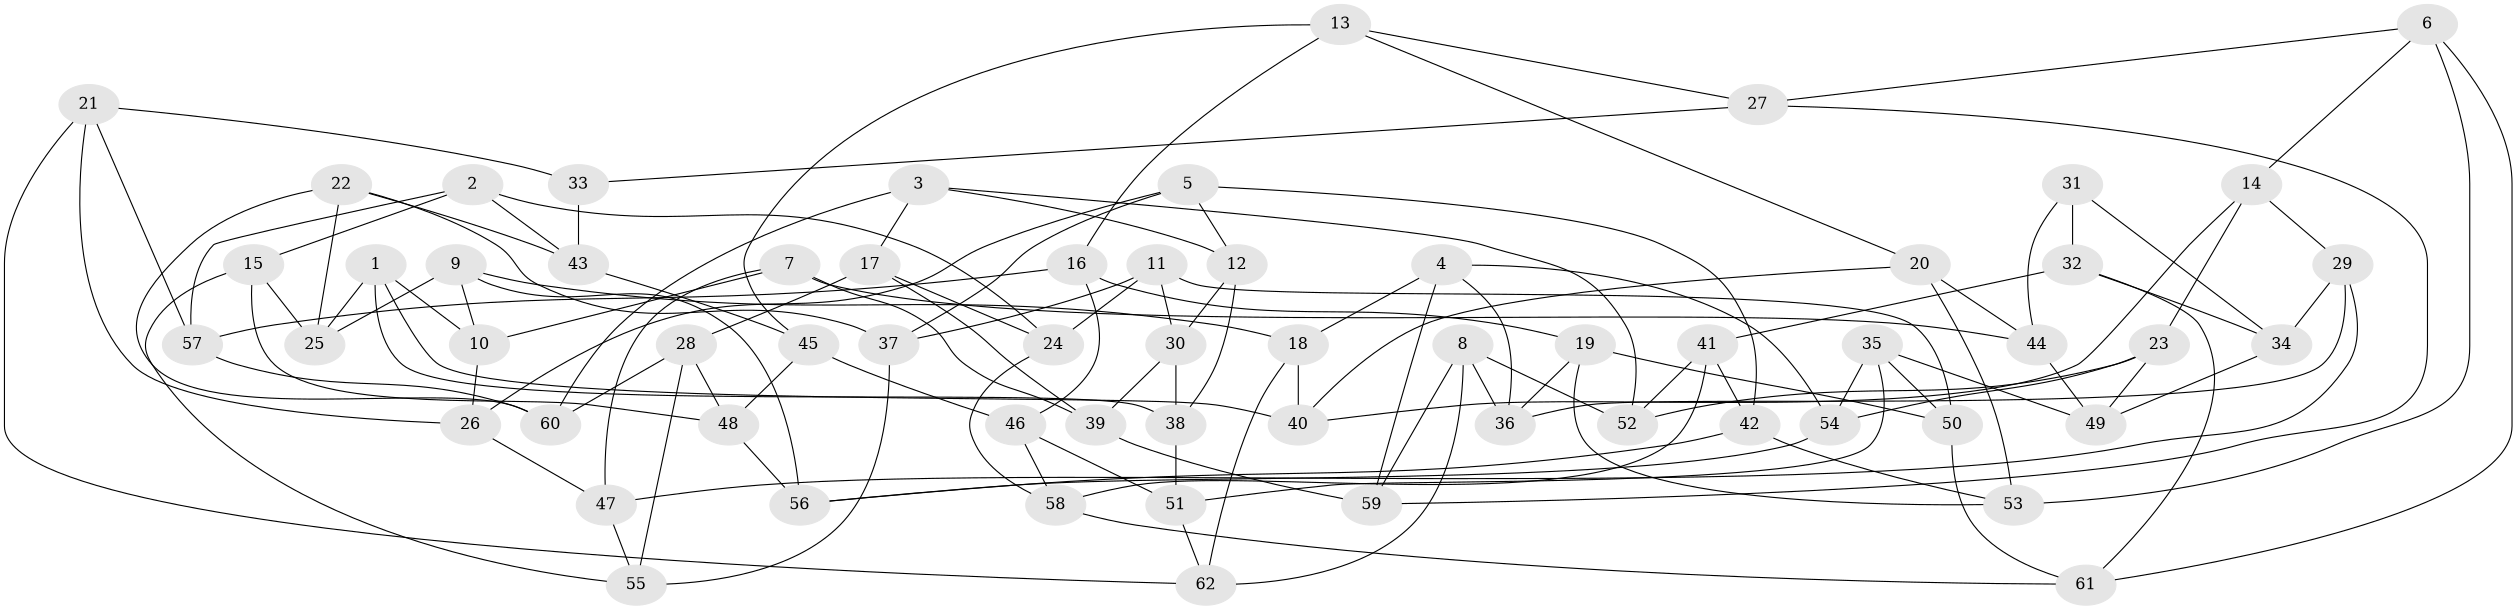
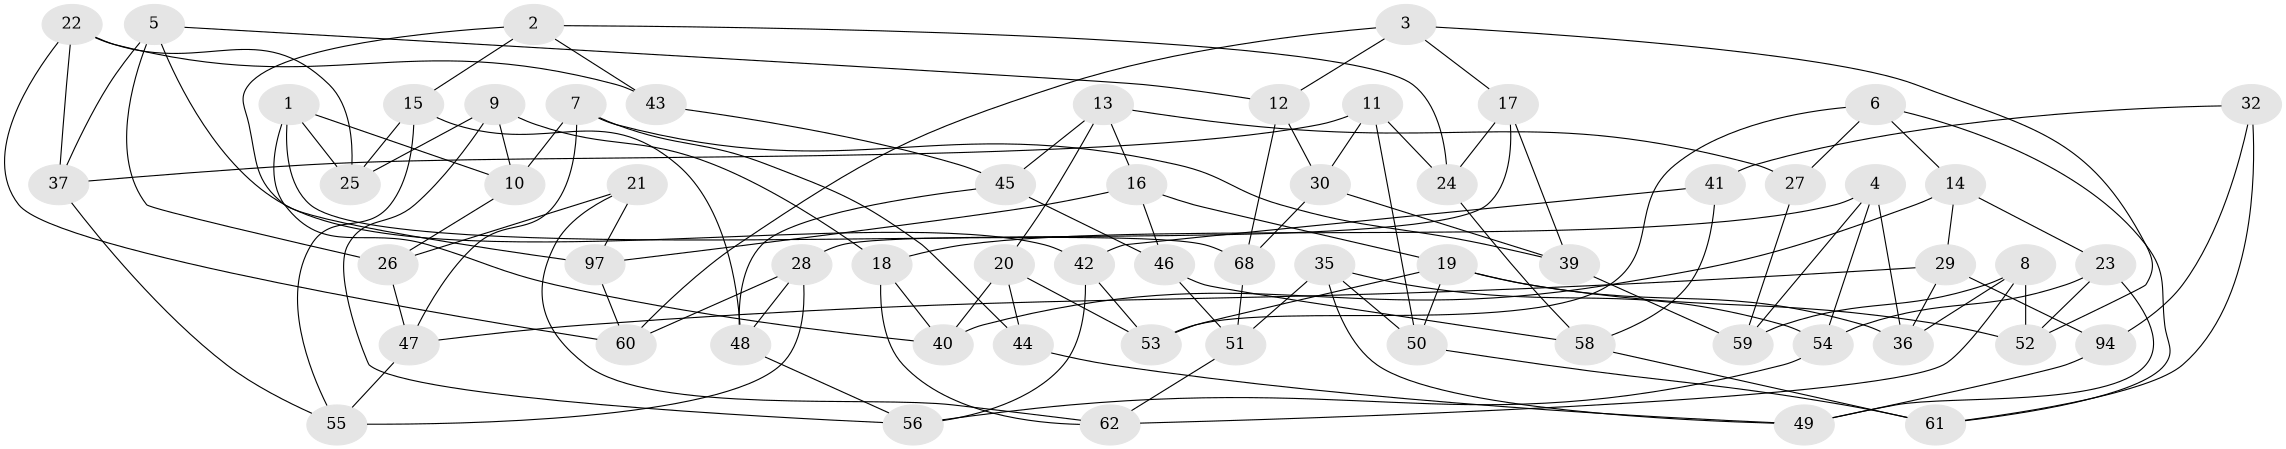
node "33": removed
node "31": removed
node "57": label "57" -> "97"
node "34": label "34" -> "94"
edge "41" -- "52": now "19" -- "52"
node "38": label "38" -> "68"
